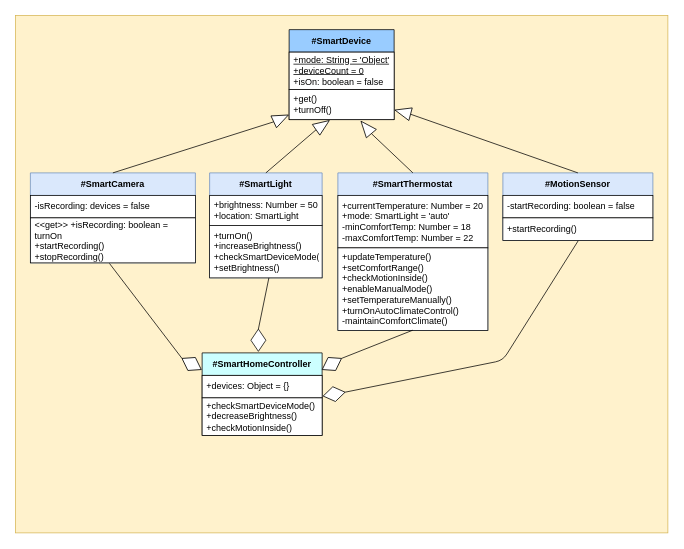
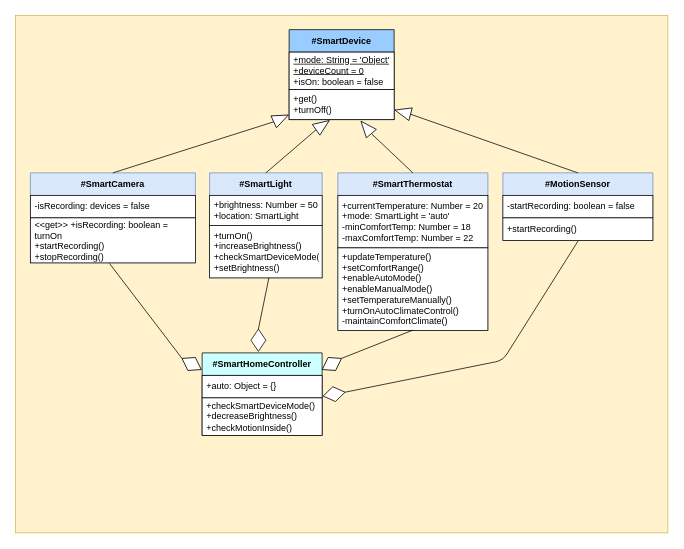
node "+updateTemperature() +setComfortRange() +checkMotionInside() +enableManualMode() +setTemperatureManually() +turnOnAutoClimateControl() -maintainComfortClimate()": label "+updateTemperature() +setComfortRange() +checkMotionInside() +enableManualMode() +setTemperatureManually() +turnOnAutoClimateControl() -maintainComfortClimate()" -> "+updateTemperature() +setComfortRange() +enableAutoMode() +enableManualMode() +setTemperatureManually() +turnOnAutoClimateControl() -maintainComfortClimate()"
node "+devices: Object = {}": label "+devices: Object = {}" -> "+auto: Object = {}"
